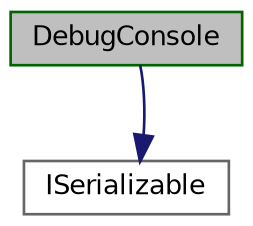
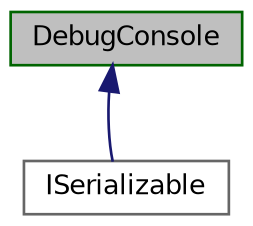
edge "DebugConsole" -> "ISerializable": reversed
